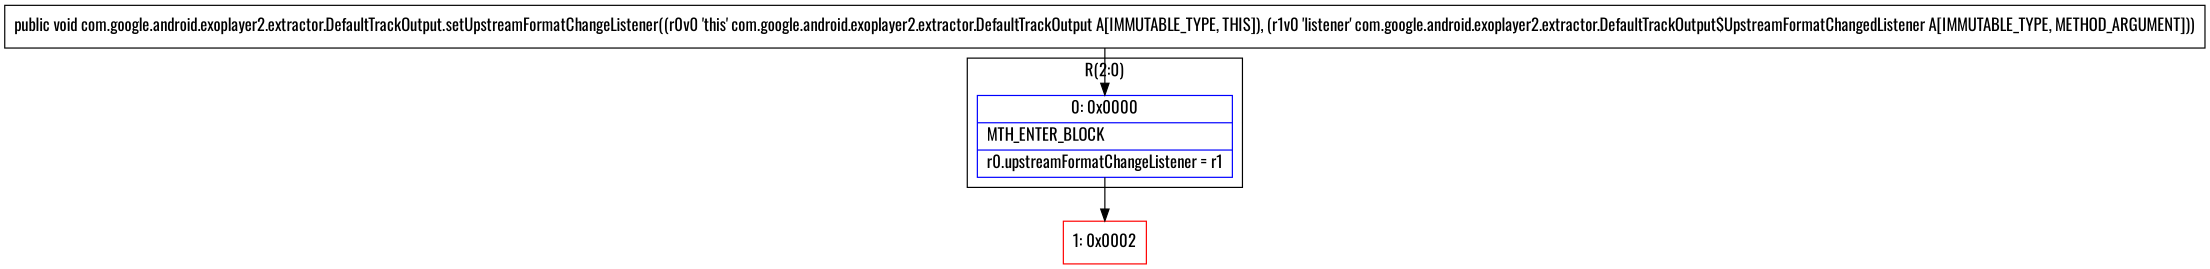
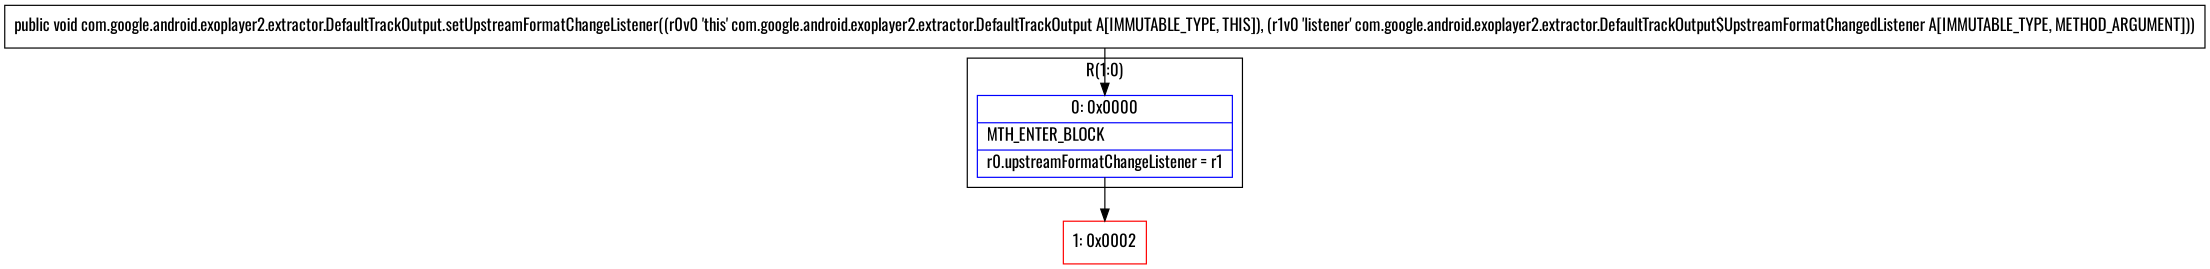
cluster "R(2:0)": label "R(2:0)" -> "R(1:0)"
